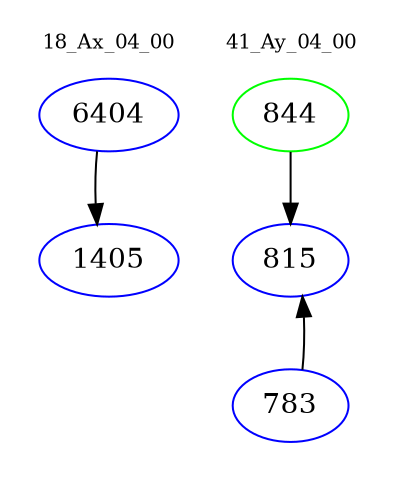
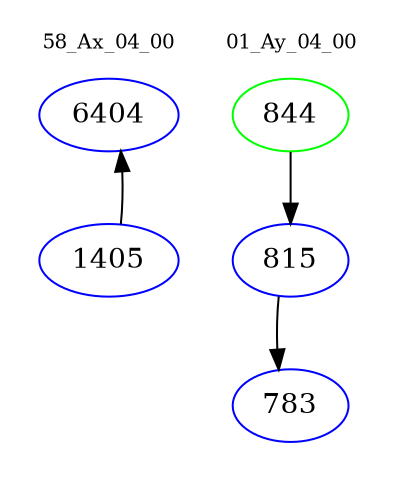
cluster "18_Ax_04_00": label "18_Ax_04_00" -> "58_Ax_04_00"
cluster "41_Ay_04_00": label "41_Ay_04_00" -> "01_Ay_04_00"
edge "6404" -> "1405": reversed
edge "783" -> "815": reversed
